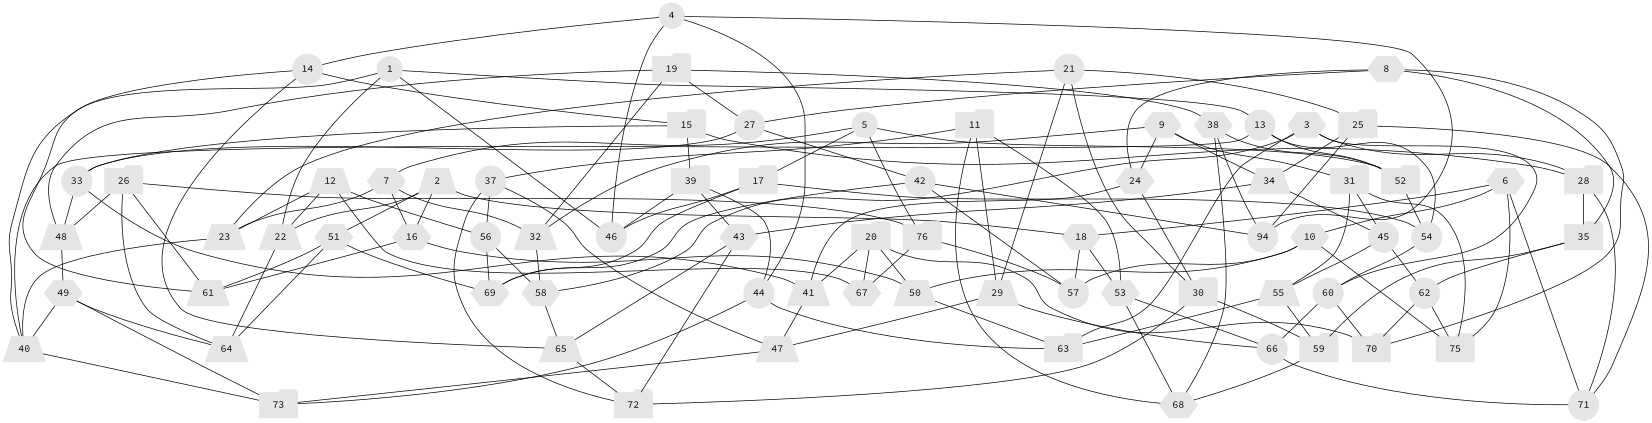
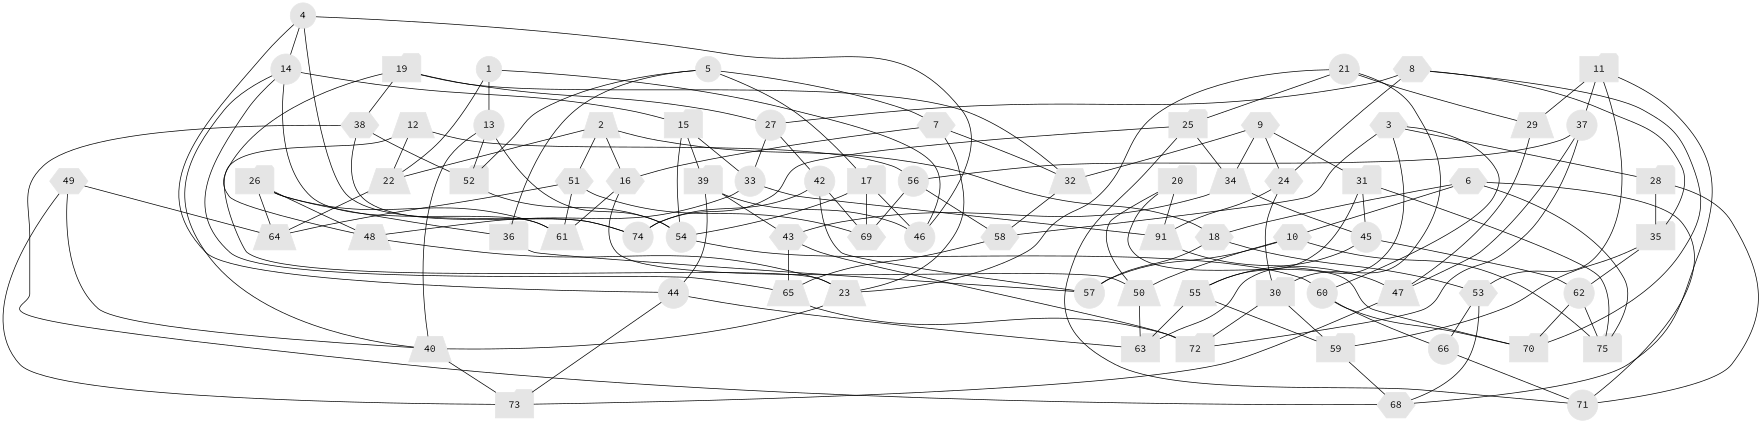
edge "1" -- "40": now "14" -- "40"
edge "15" -- "28": now "15" -- "54"
node "76": label "76" -> "36"
node "94": label "94" -> "74"
edge "48" -- "49": now "48" -- "23"
node "41": label "41" -> "91"
node "67": removed
edge "29" -- "66": removed
